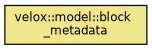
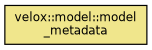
node "velox::model::block _metadata": label "velox::model::block _metadata" -> "velox::model::model _metadata"
